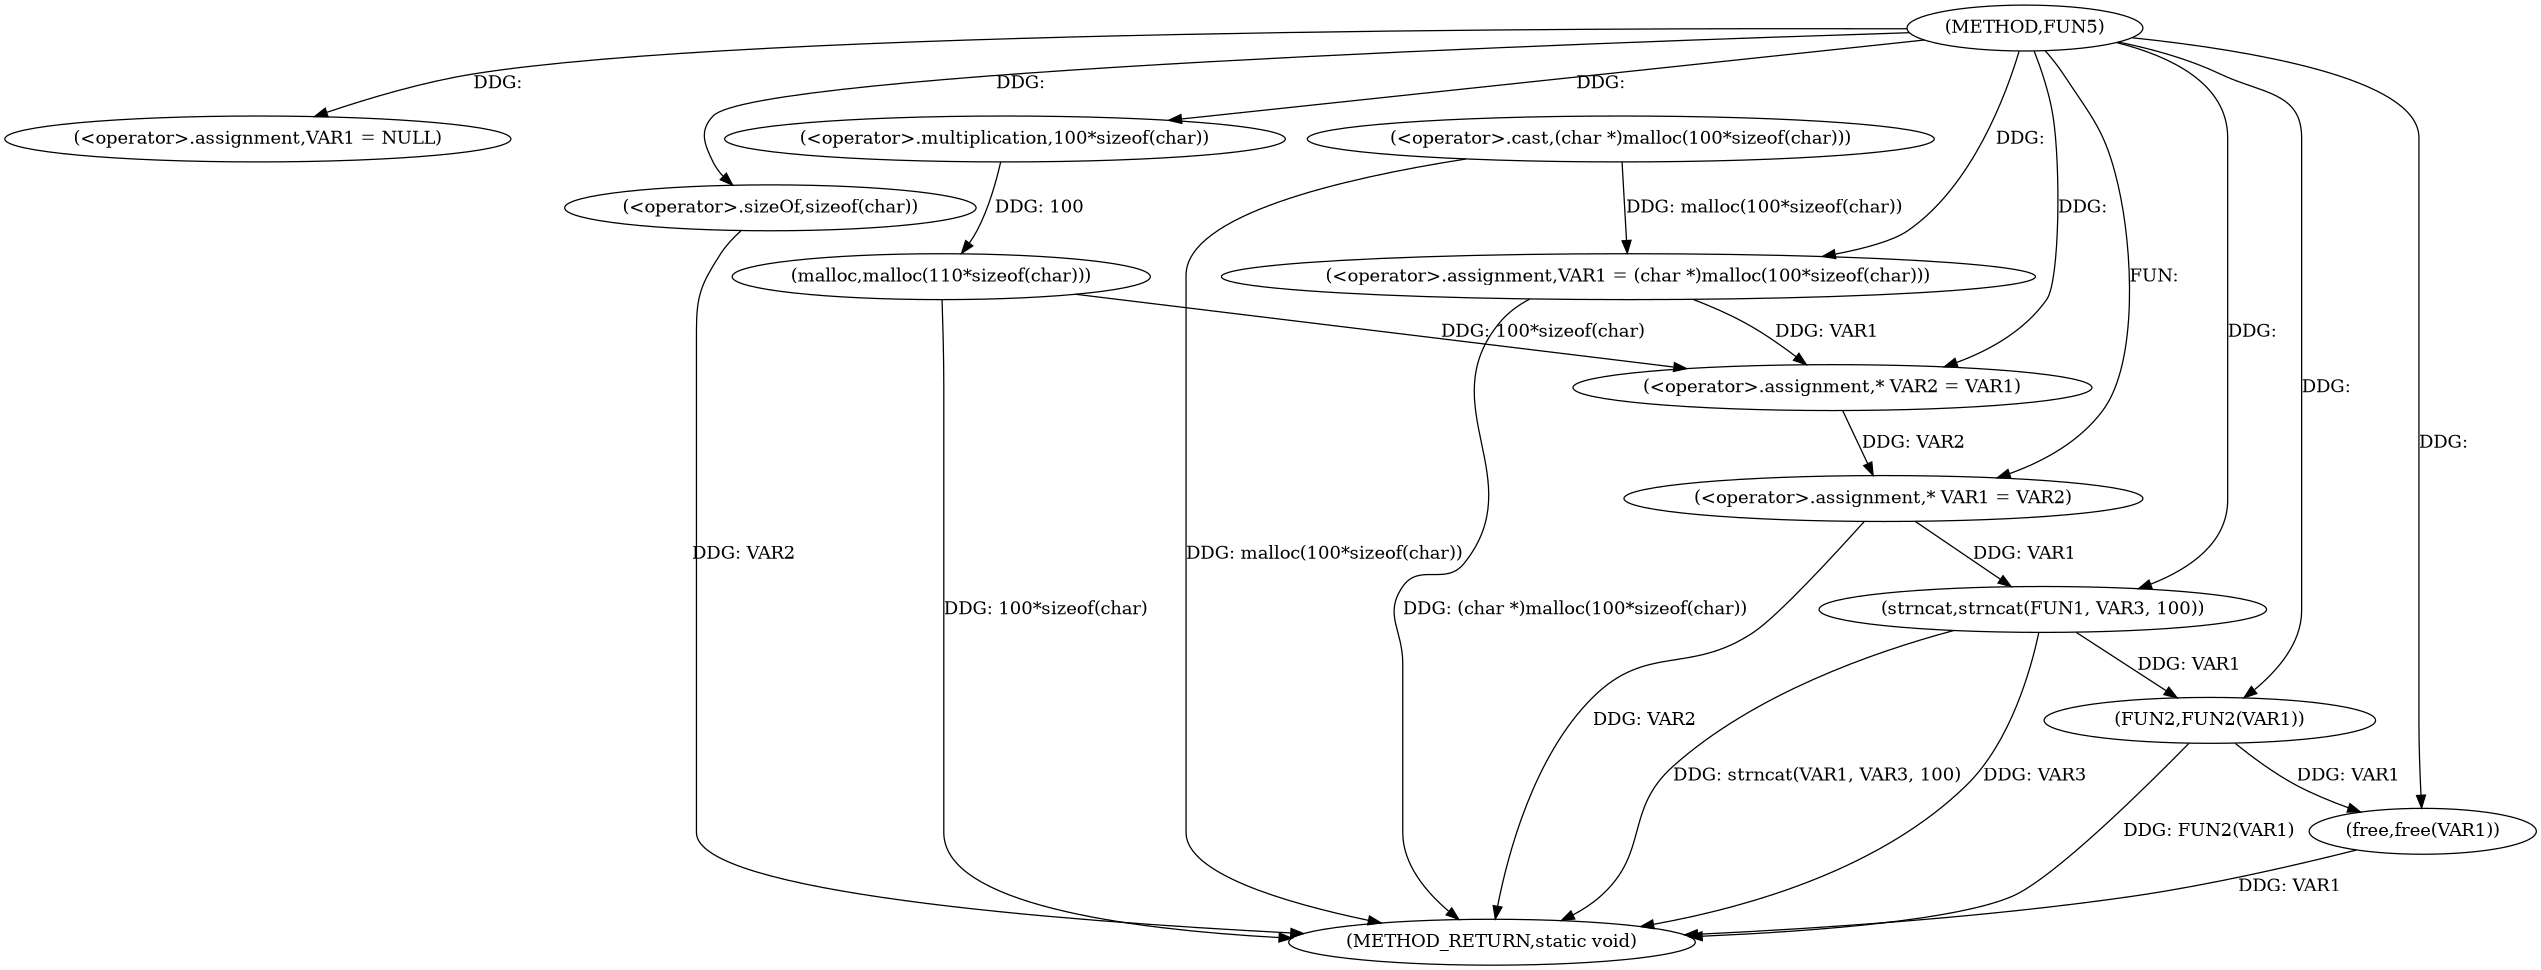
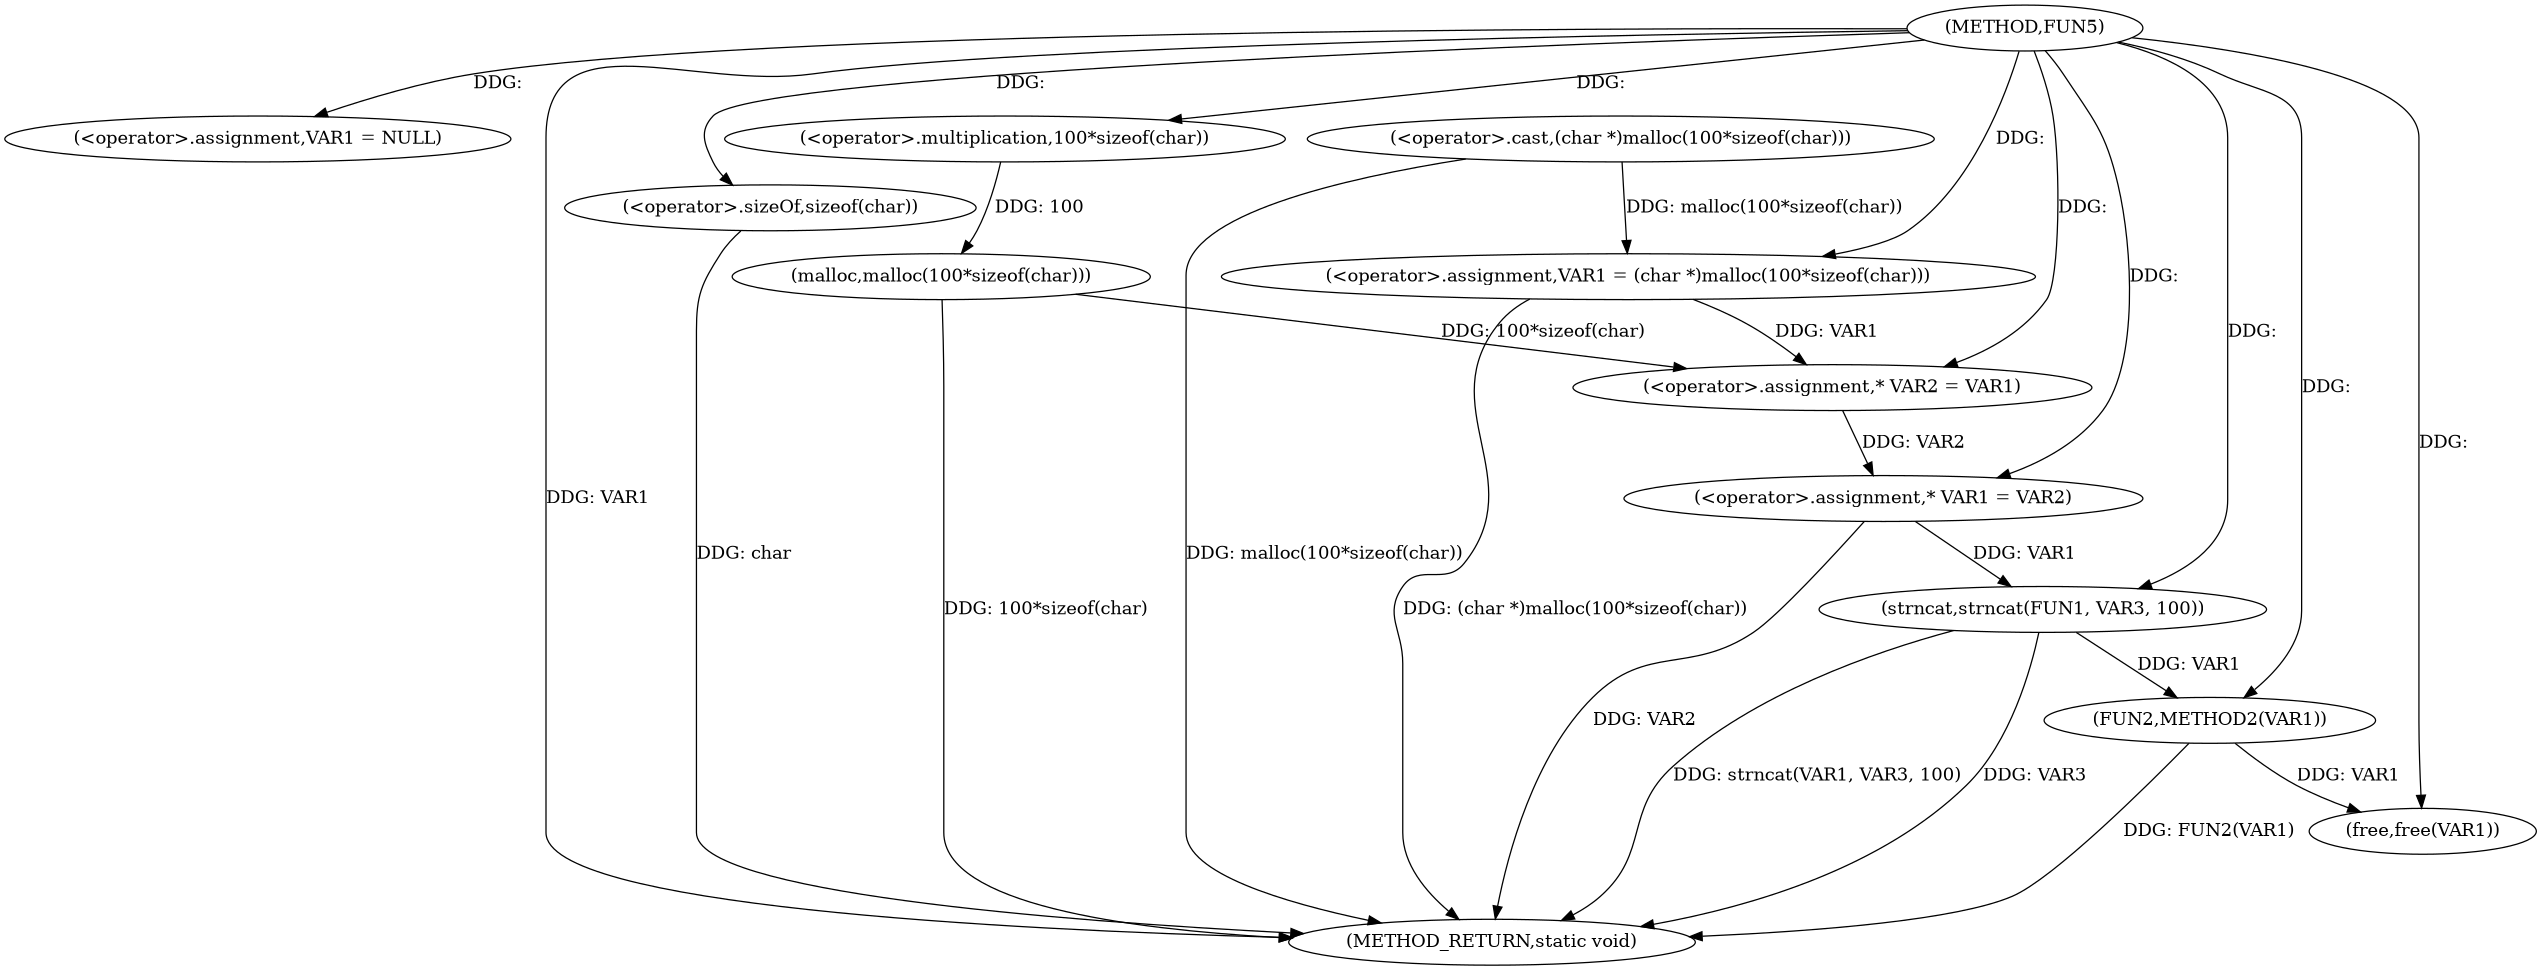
node "(malloc,malloc(110*sizeof(char)))": label "(malloc,malloc(110*sizeof(char)))" -> "(malloc,malloc(100*sizeof(char)))"
edge "(METHOD,FUN5)" -> "(<operator>.assignment,* VAR1 = VAR2)": label "FUN: " -> "DDG: "
edge "(<operator>.sizeOf,sizeof(char))" -> "(METHOD_RETURN,static void)": label "DDG: VAR2" -> "DDG: char"
node "(FUN2,FUN2(VAR1))": label "(FUN2,FUN2(VAR1))" -> "(FUN2,METHOD2(VAR1))"
edge "(free,free(VAR1))" -> "(METHOD_RETURN,static void)": now "(METHOD,FUN5)" -> "(METHOD_RETURN,static void)"
